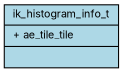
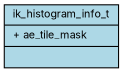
node "ik_histogram_info_t": text "+ ae_tile_tile" -> "+ ae_tile_mask"
